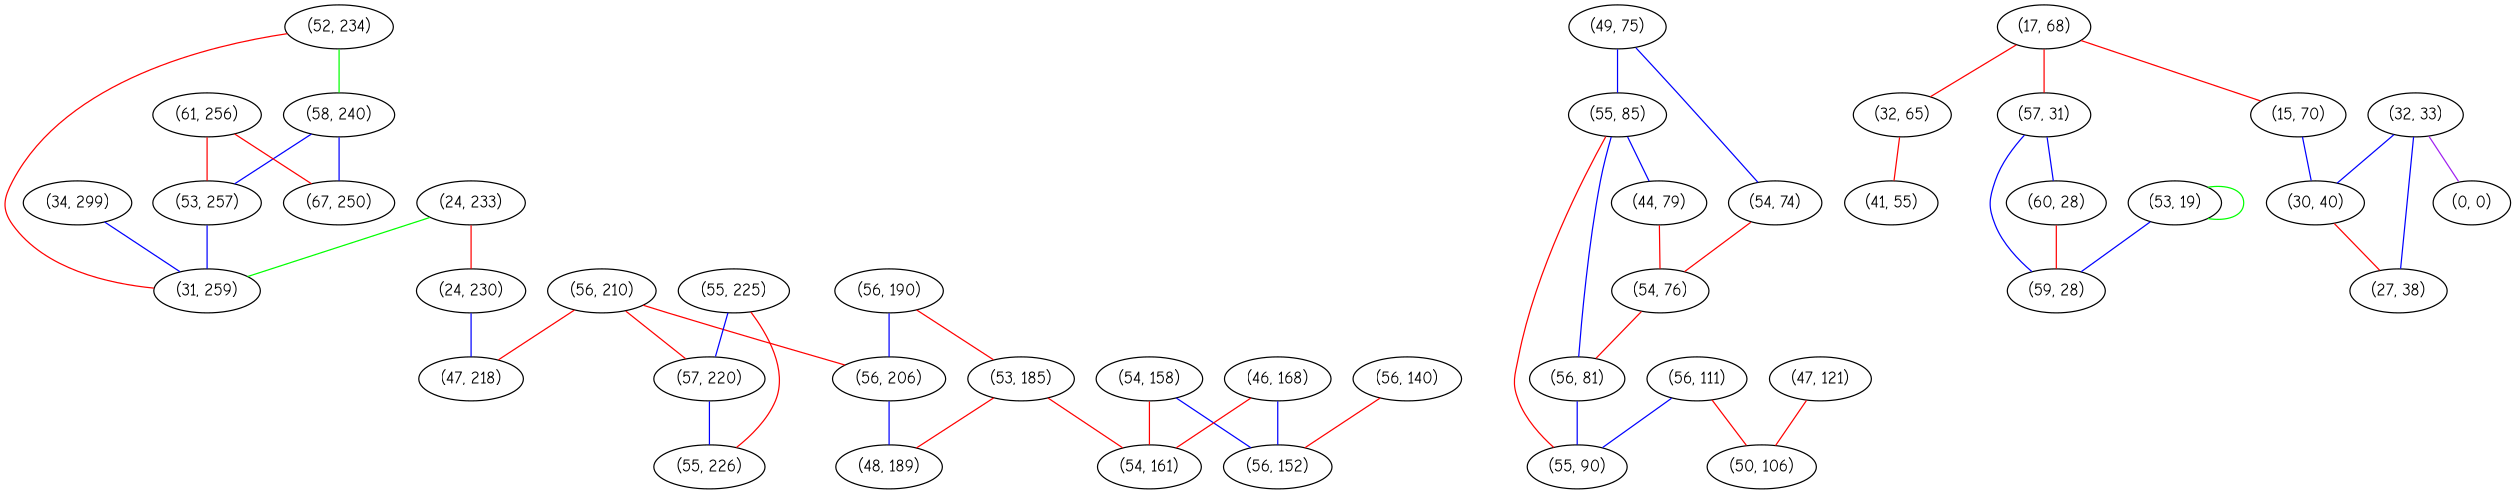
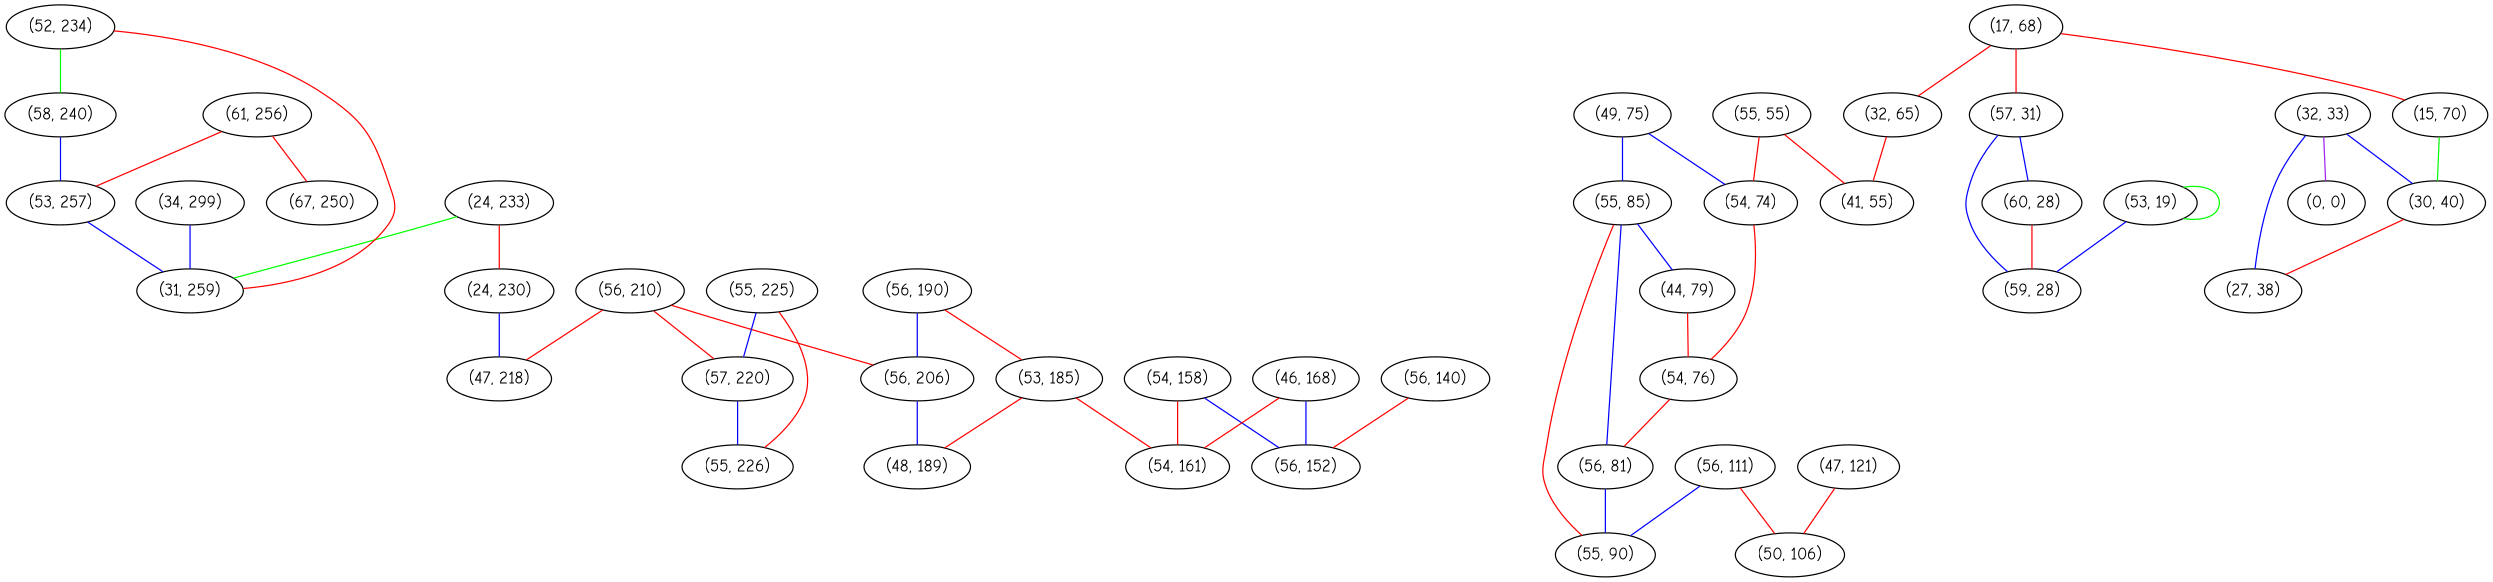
node "(55, 55)": added
edge "(58, 240)" -- "(67, 250)": removed
edge "(15, 70)" -- "(30, 40)": color blue -> green
